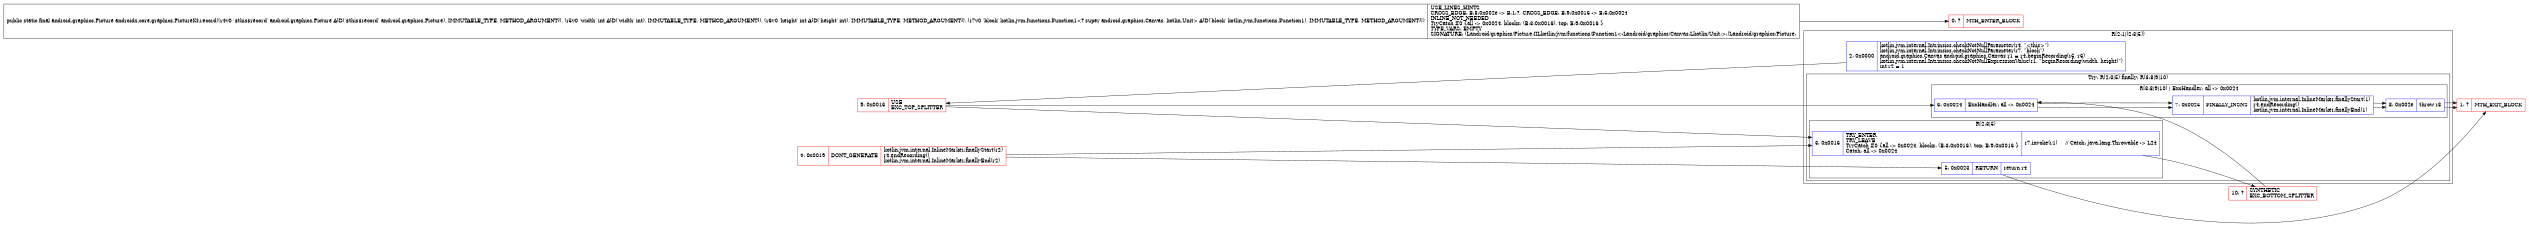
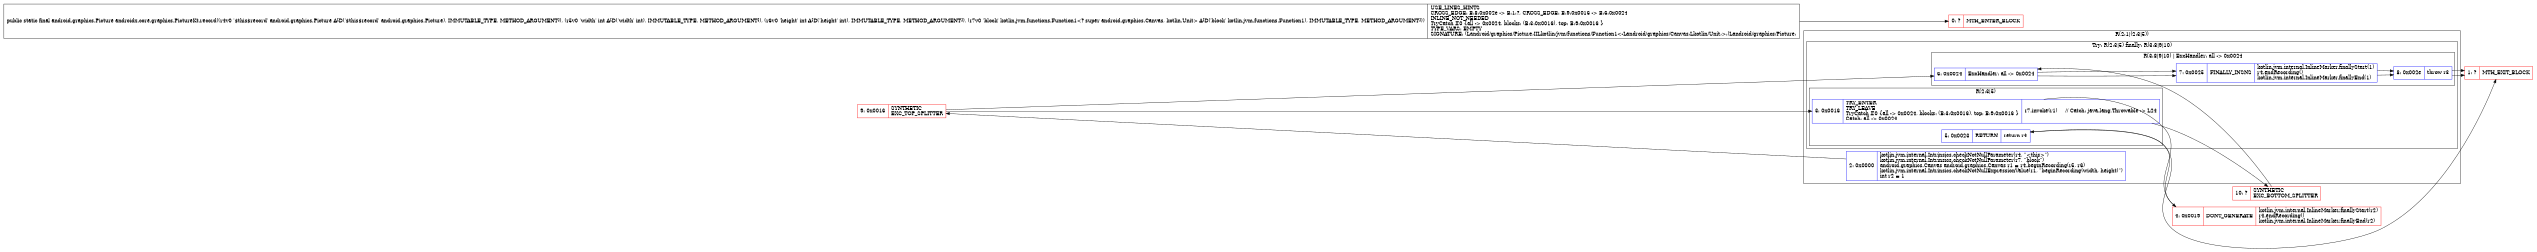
node "9: 0x0016": text "USE" -> "SYNTHETIC"
edge "4: 0x0019" -> "3: 0x0016": reversed
